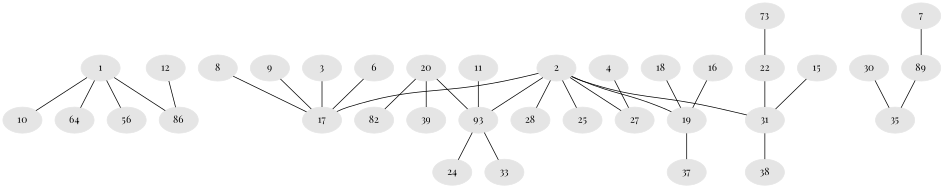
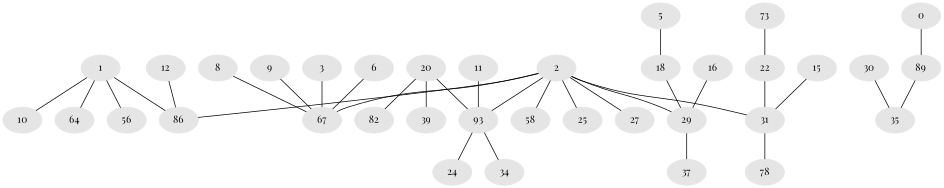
node "5": added
node "7": label "7" -> "0"
node "4": removed
edge "2" -- "86": added
node "17": label "17" -> "67"
node "28": label "28" -> "58"
node "19": label "19" -> "29"
node "33": label "33" -> "34"
node "38": label "38" -> "78"
